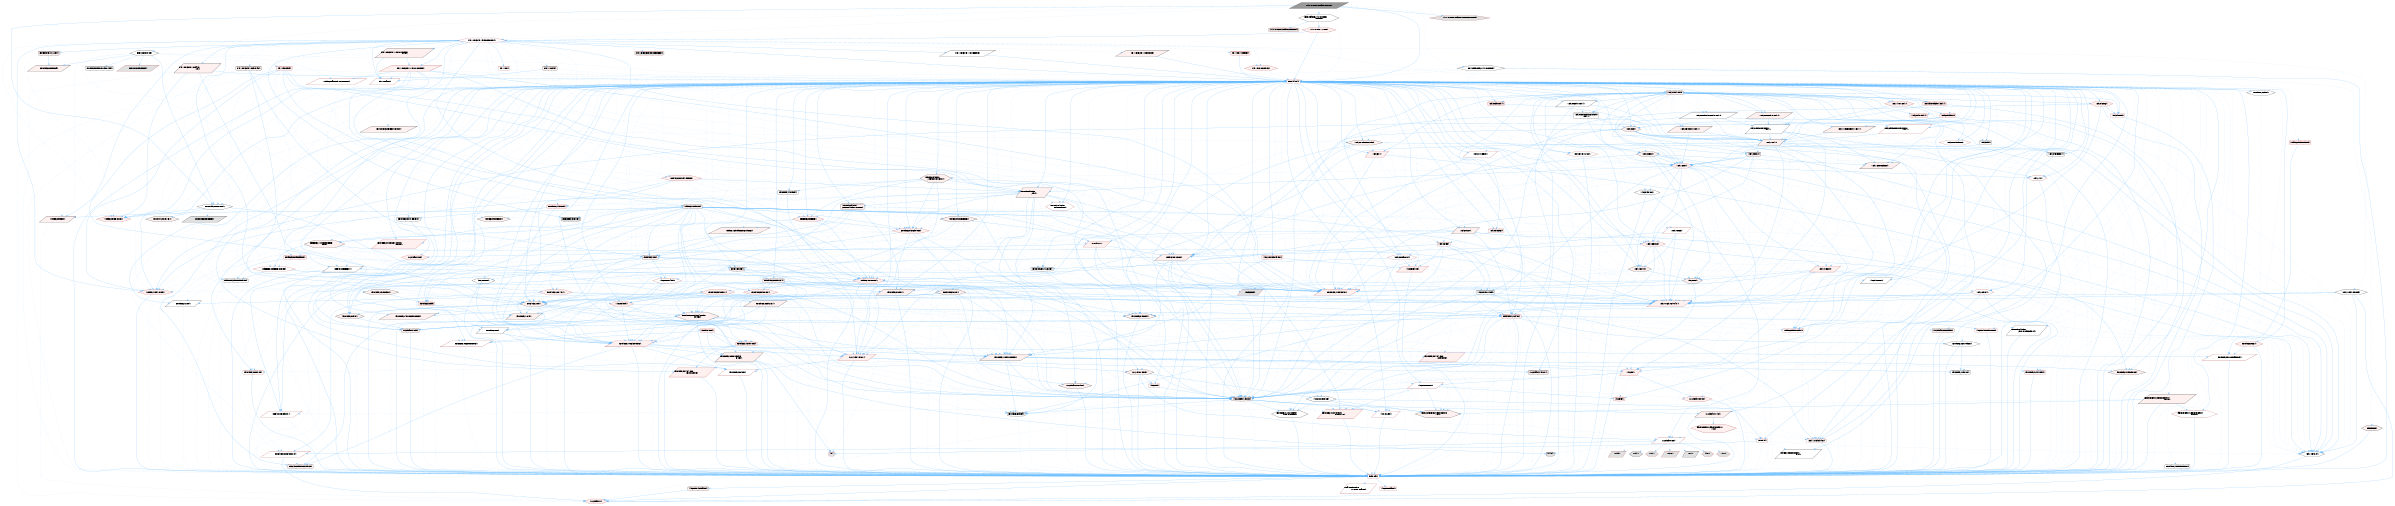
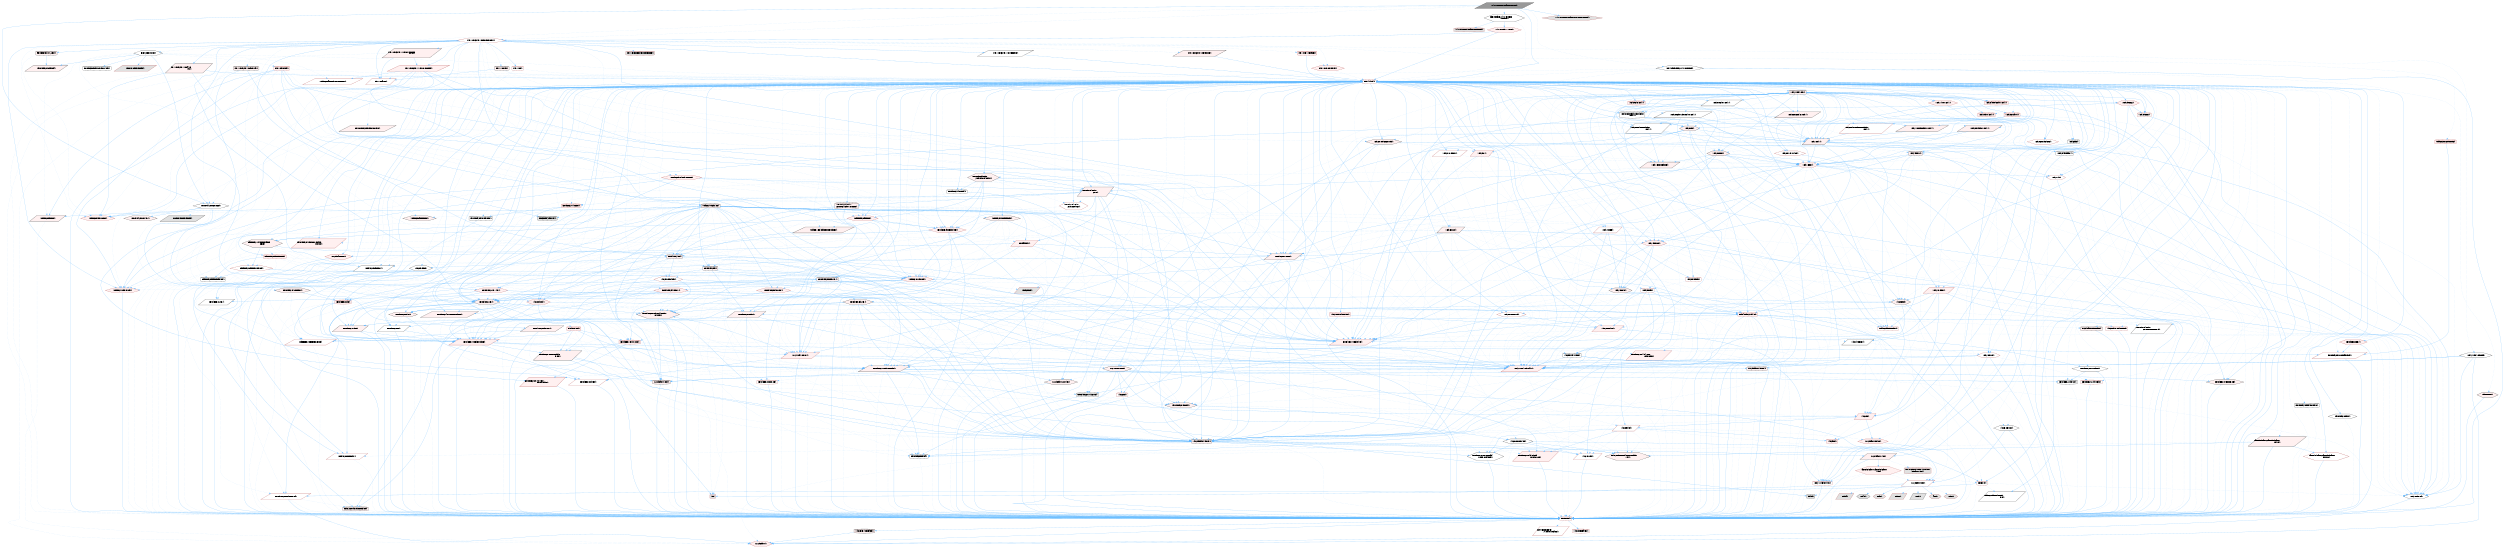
edge "Containers/EnumAsByte.h" -> "Templates/IsPODType.h": reversed
edge "Misc/DateTime.h" -> "Serialization/Archive.h": reversed
node "Misc/PropertyBag.h": label "Misc/PropertyBag.h" -> "Misc/CString.h"
node "COMPILED_PLATFORM_HEADER (PlatformMisc.h)": added
